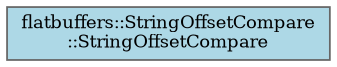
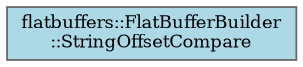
node "flatbuffers::StringOffsetCompare ::StringOffsetCompare": label "flatbuffers::StringOffsetCompare ::StringOffsetCompare" -> "flatbuffers::FlatBufferBuilder ::StringOffsetCompare"
